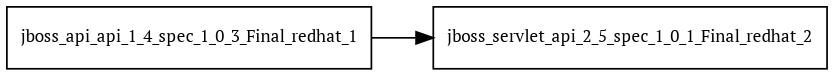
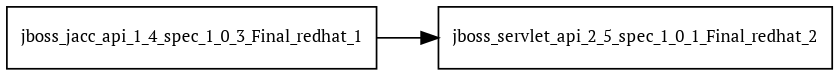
node "jboss_api_api_1_4_spec_1_0_3_Final_redhat_1": label "jboss_api_api_1_4_spec_1_0_3_Final_redhat_1" -> "jboss_jacc_api_1_4_spec_1_0_3_Final_redhat_1"
